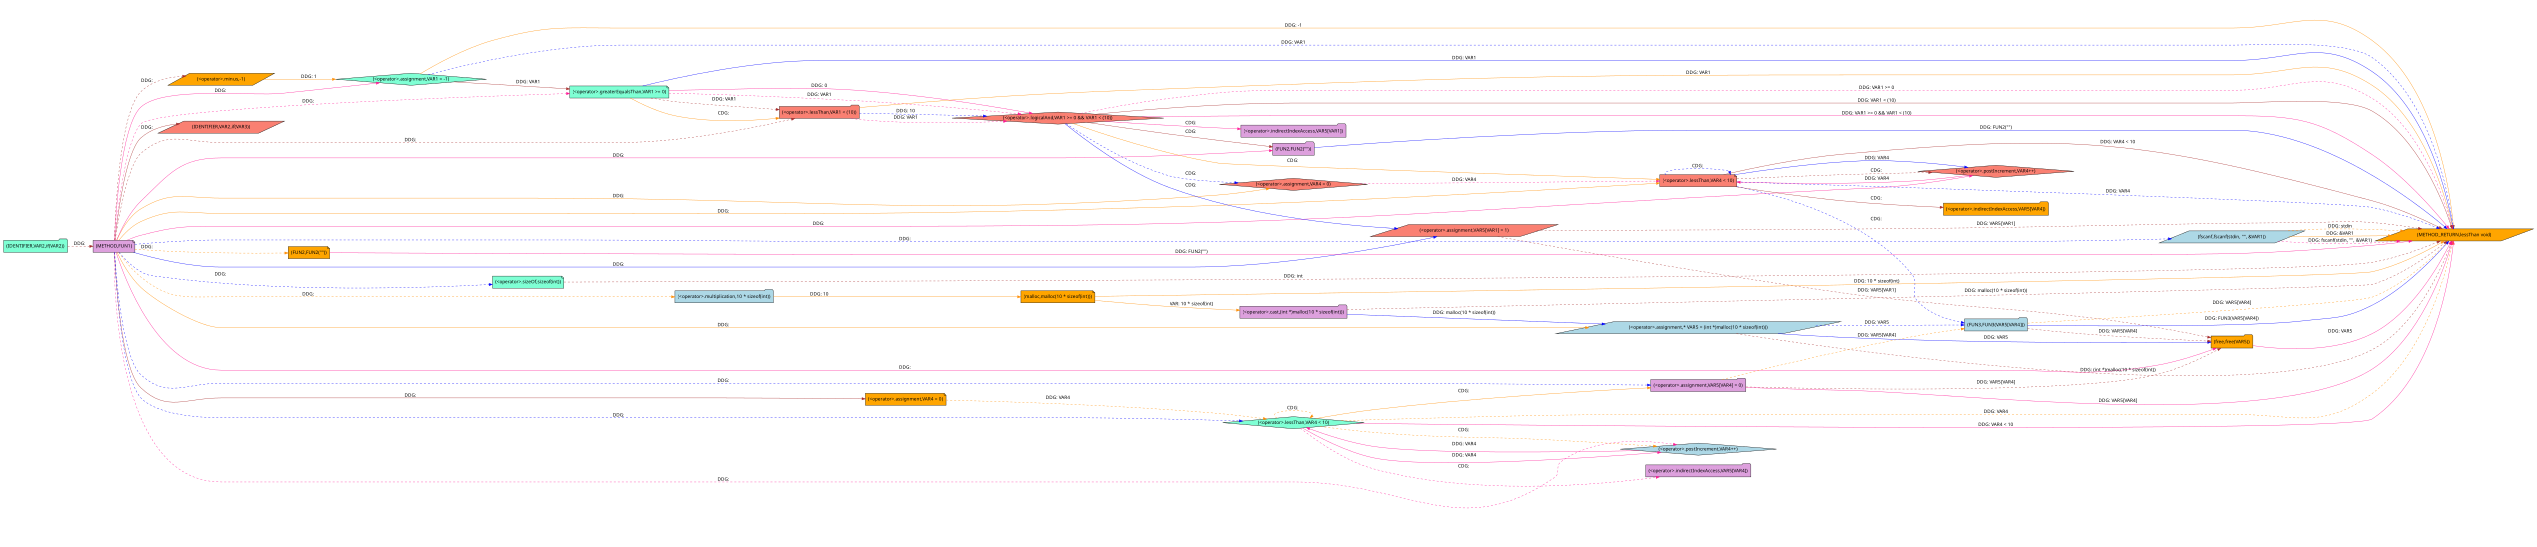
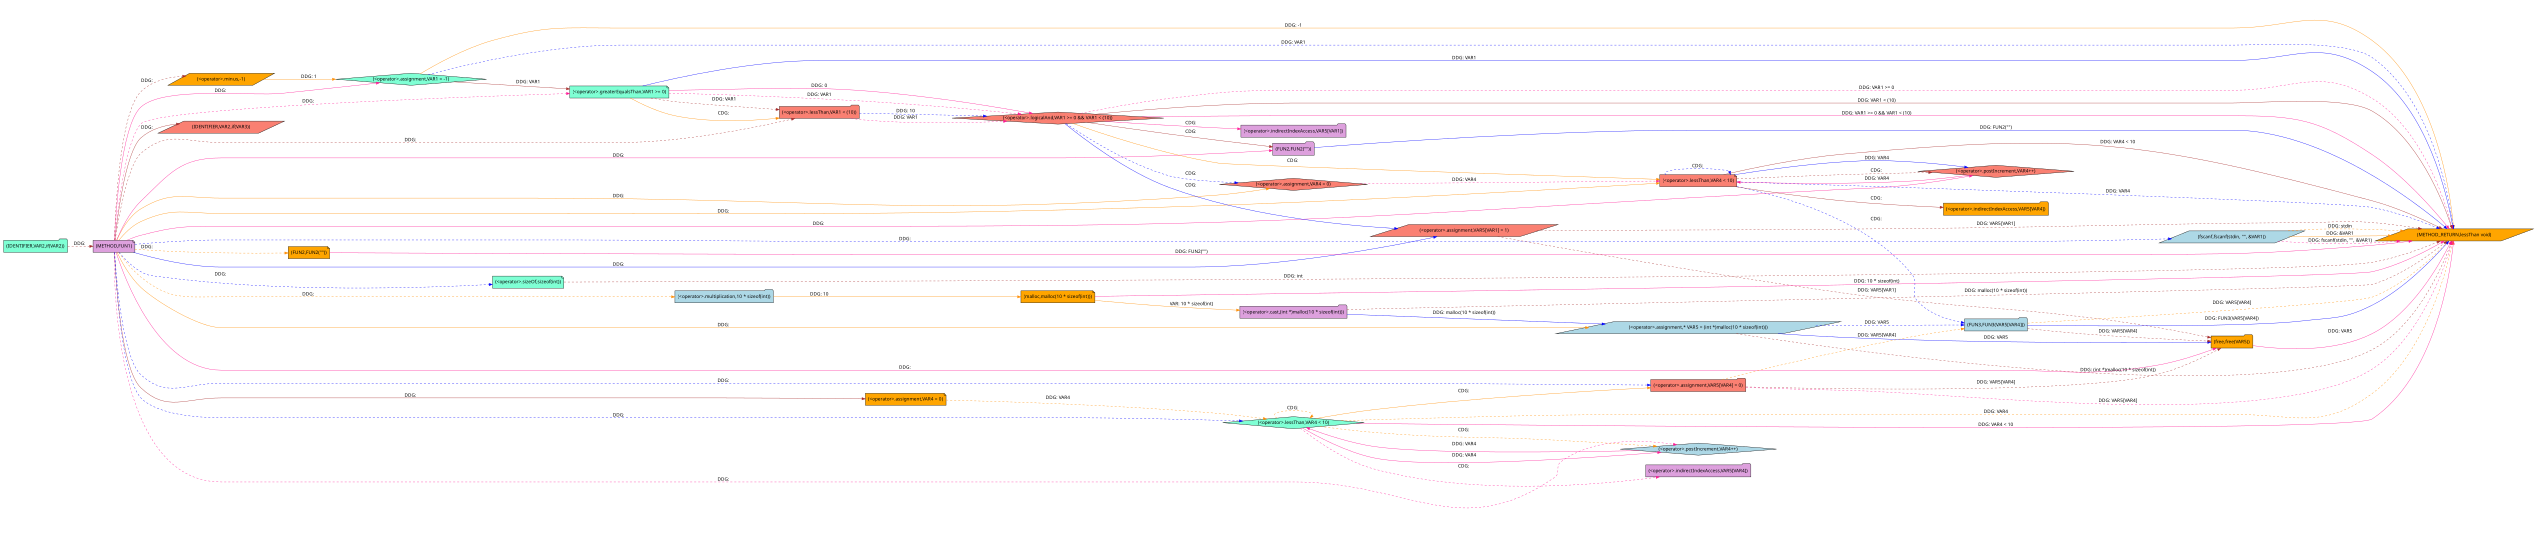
edge "(<operator>.lessThan,VAR1 < (10))" -> "(METHOD_RETURN,lessThan void)": removed, label "DDG: VAR1"
edge "(malloc,malloc(10 * sizeof(int)))" -> "(METHOD_RETURN,lessThan void)": color darkorange -> deeppink
node "(<operator>.assignment,VAR5[VAR4] = 0)": fillcolor plum -> salmon
edge "(<operator>.assignment,VAR5[VAR4] = 0)" -> "(METHOD_RETURN,lessThan void)": style solid -> dashed
